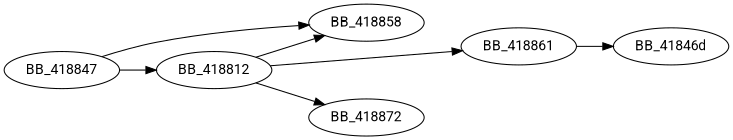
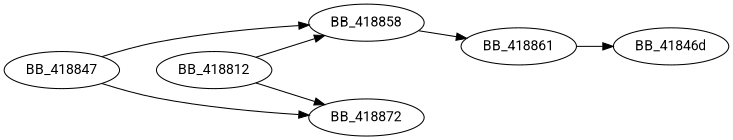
edge "BB_418812" -> "BB_418861": now "BB_418858" -> "BB_418861"
edge "BB_418847" -> "BB_418812": now "BB_418847" -> "BB_418872"
